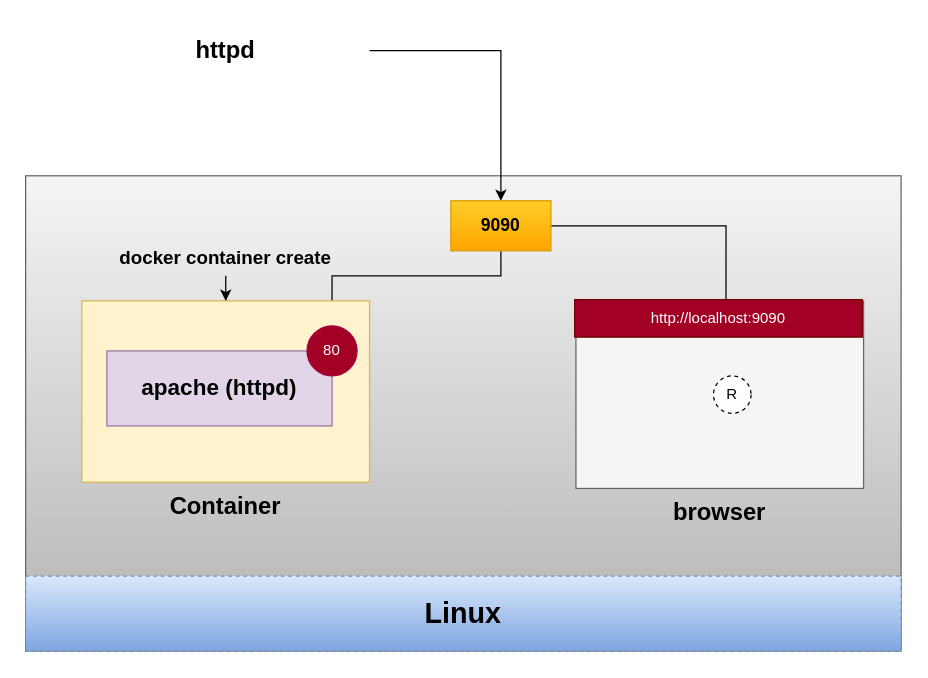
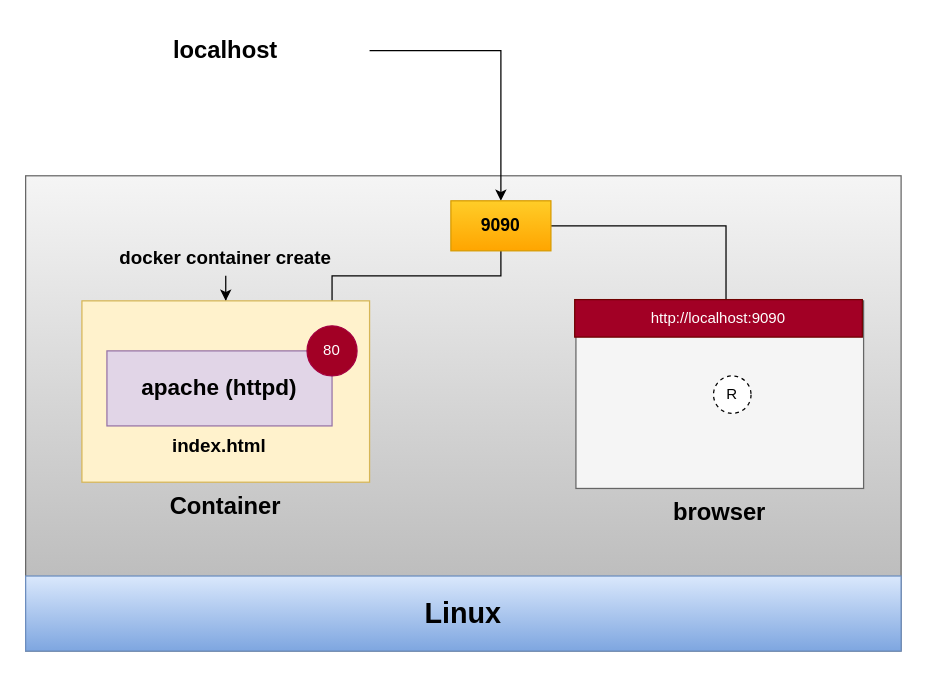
node "httpd": label "httpd" -> "localhost"
node "index.html": added
node "Linux": style dashed -> solid
